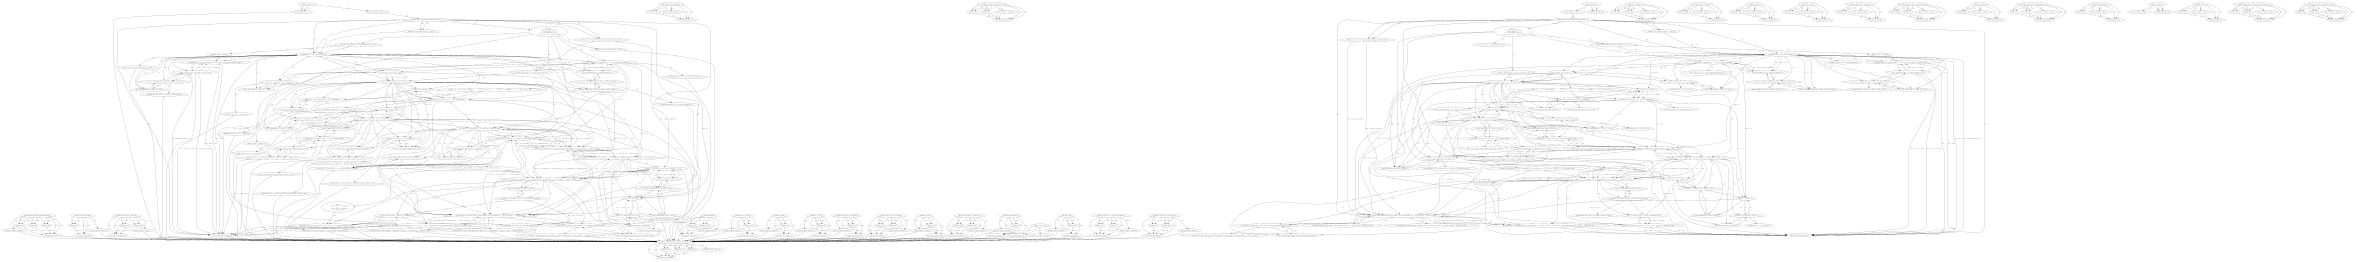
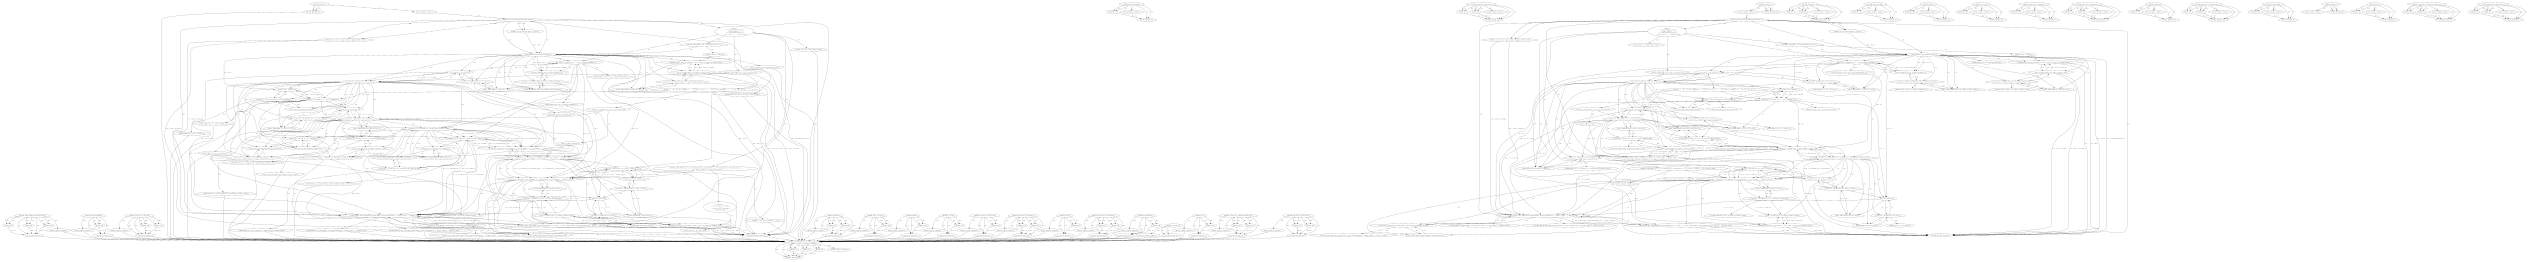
edge "<(<operator>.fieldAccess,base::string16)<SUB>15</SUB>>" -> "<(IDENTIFIER,base,base::string16())<SUB>15</SUB>>": label "AST: " -> "DDG: base::string16()"
edge "<(base.string16,base::string16())<SUB>19</SUB>>" -> "<(IDENTIFIER,base,base::string16())<SUB>19</SUB>>": now "<(base.string16,base::string16())<SUB>19</SUB>>" -> "<(<operator>.fieldAccess,base::string16)<SUB>19</SUB>>"
